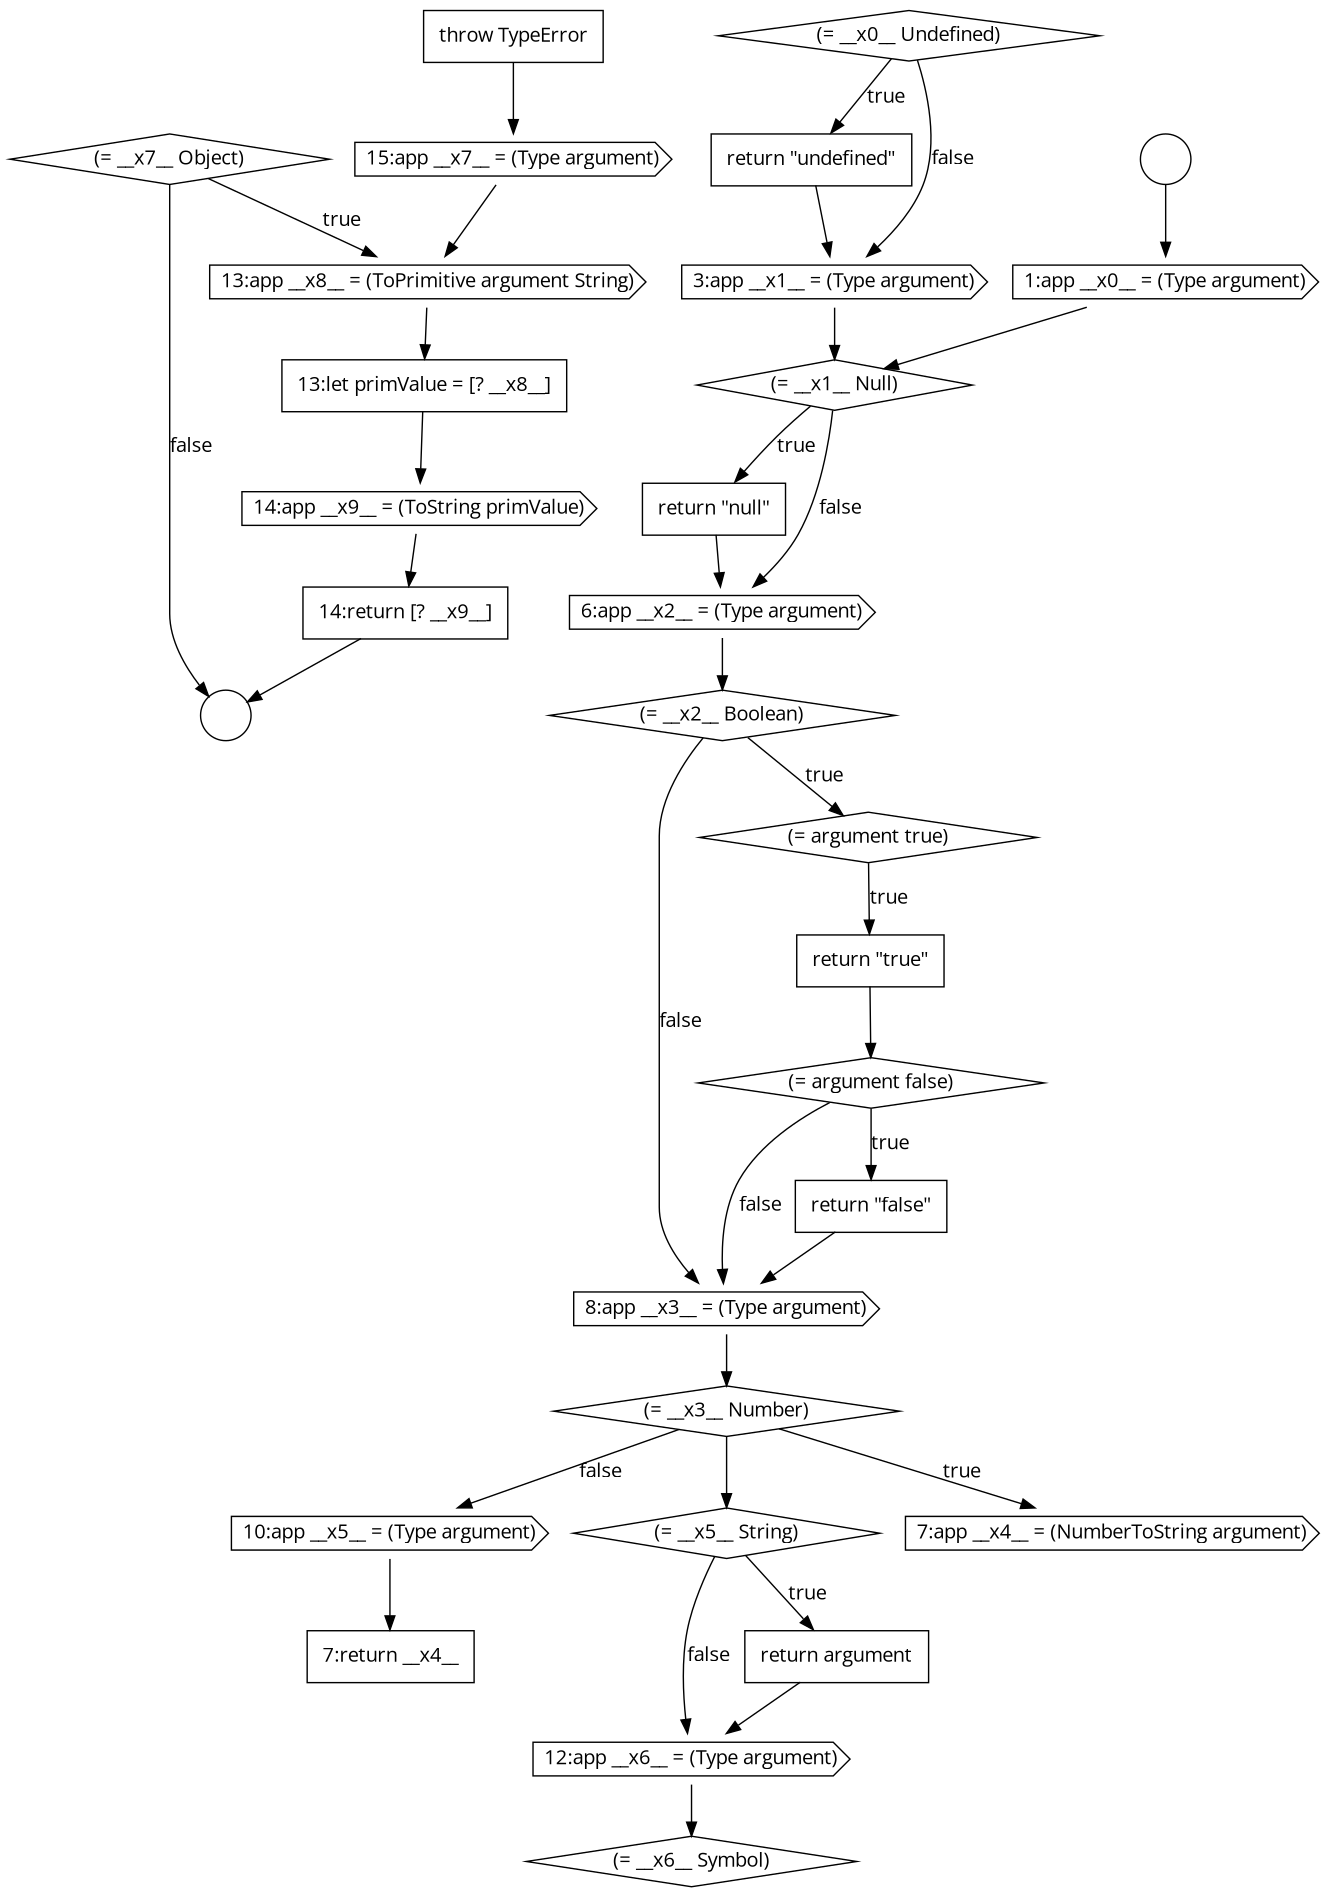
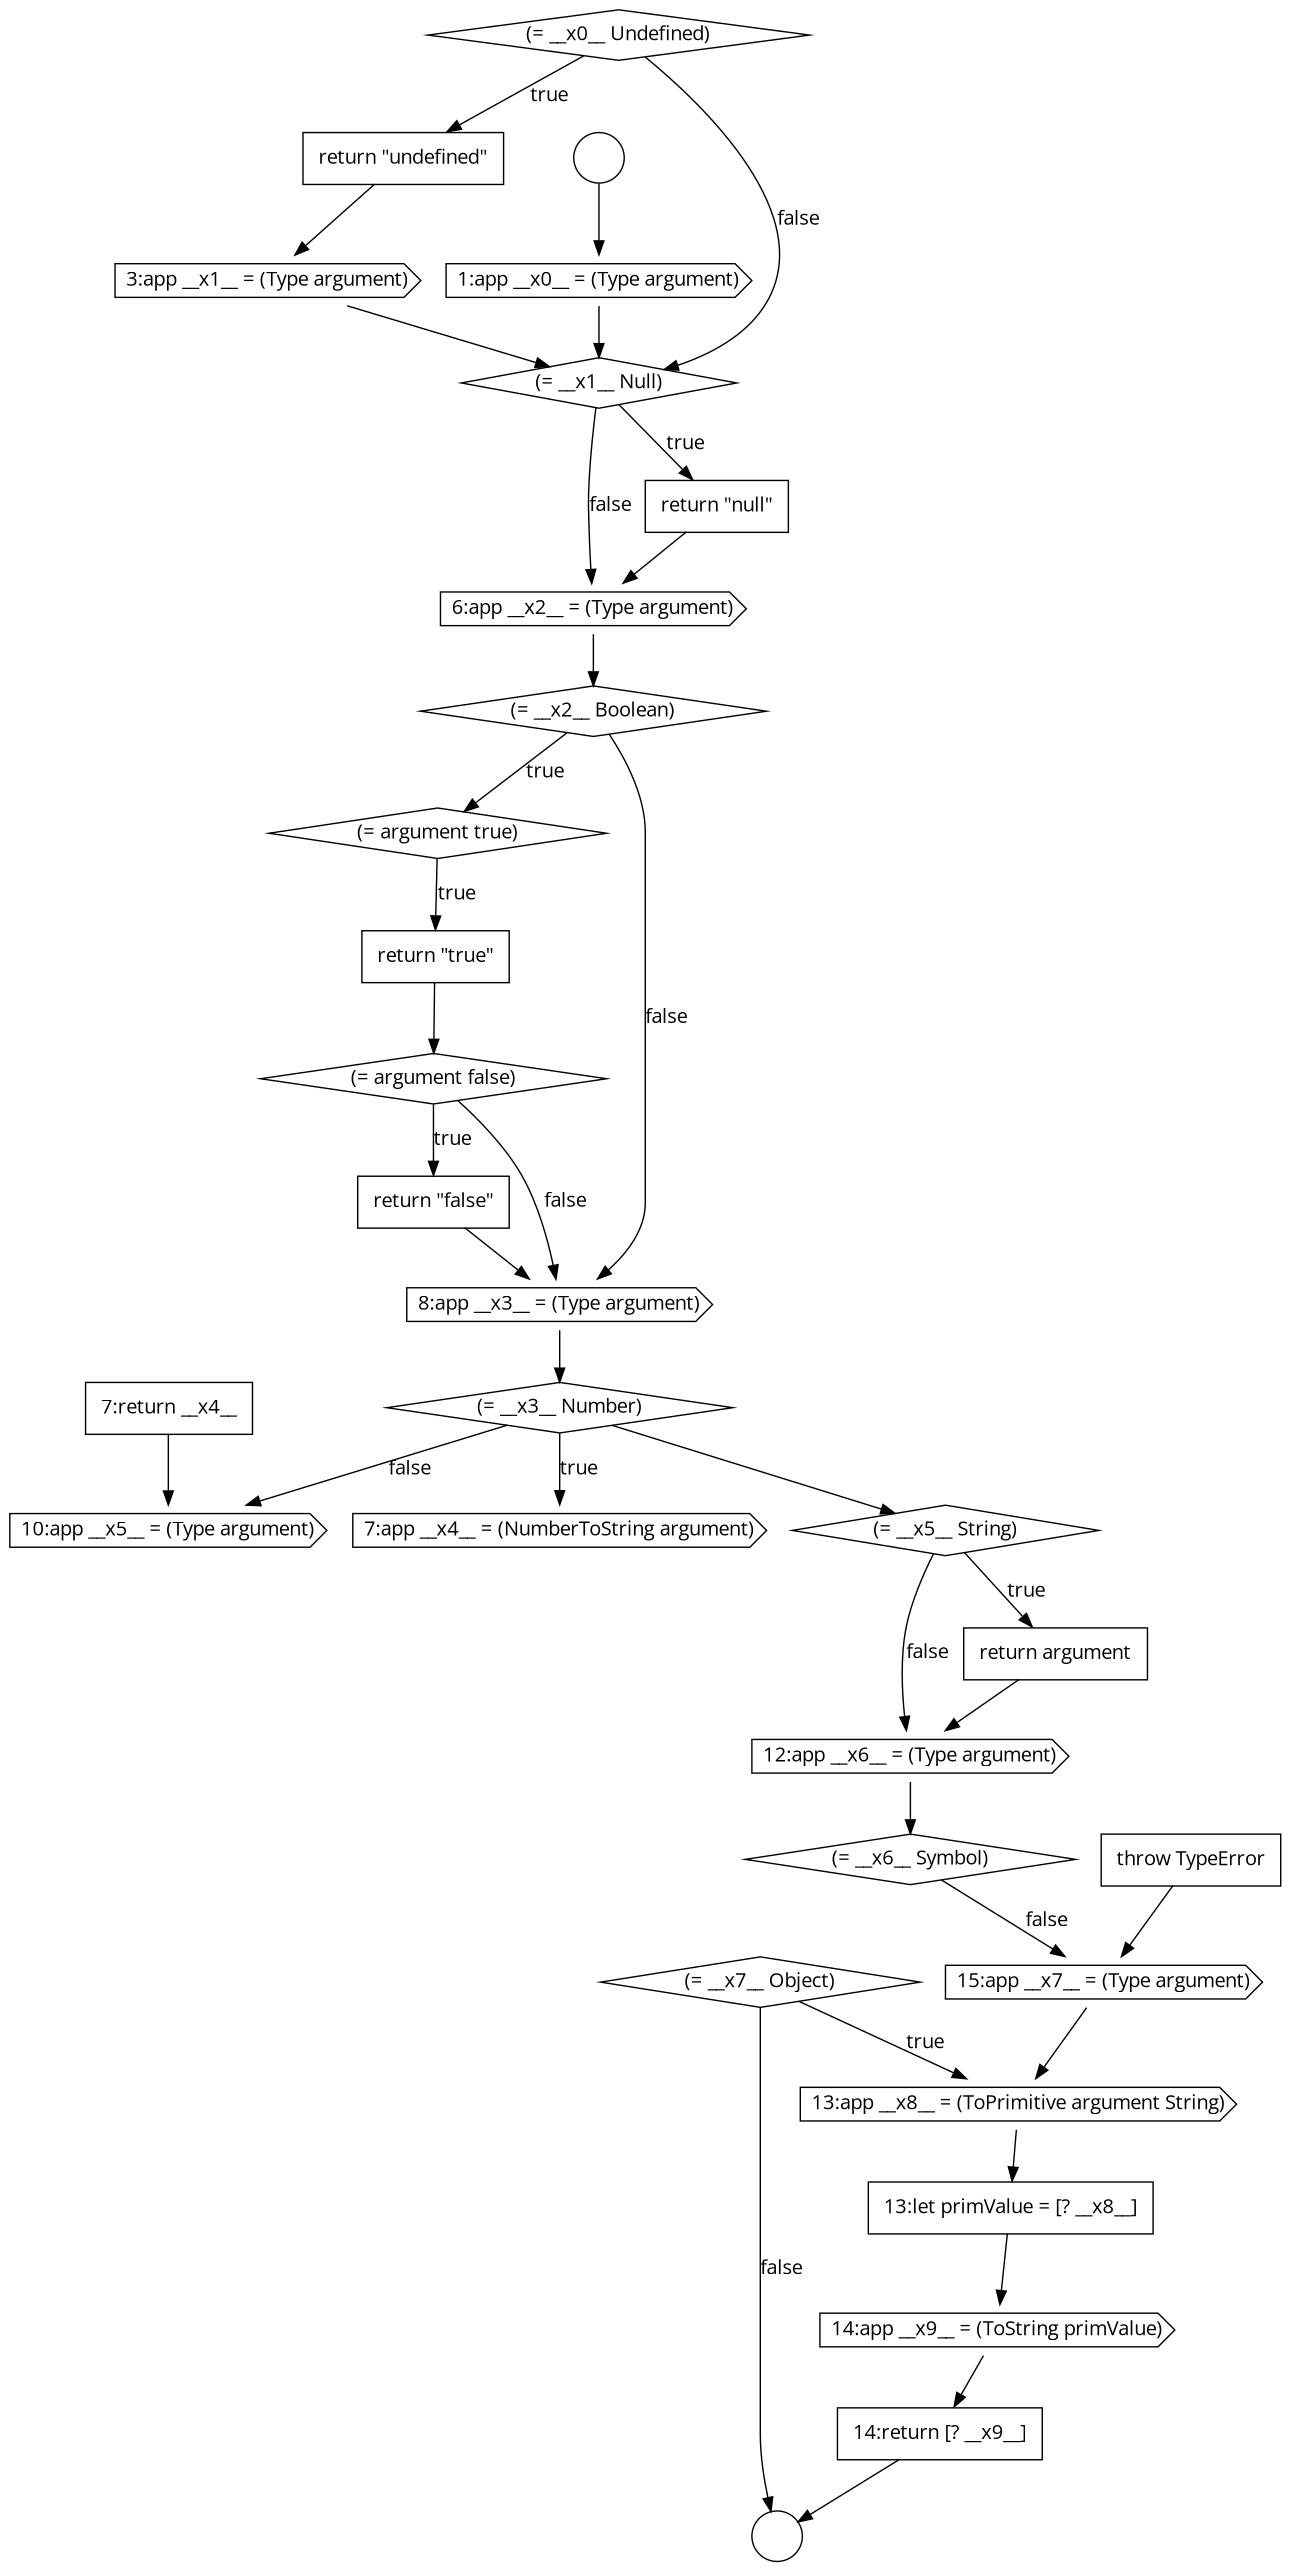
edge "(= __x0__ Undefined)" -> "3:app __x1__ = (Type argument)": now "(= __x0__ Undefined)" -> "(= __x1__ Null)"
edge "10:app __x5__ = (Type argument)" -> "7:return __x4__": reversed
edge "(= __x6__ Symbol)" -> "15:app __x7__ = (Type argument)": added, label "false"
